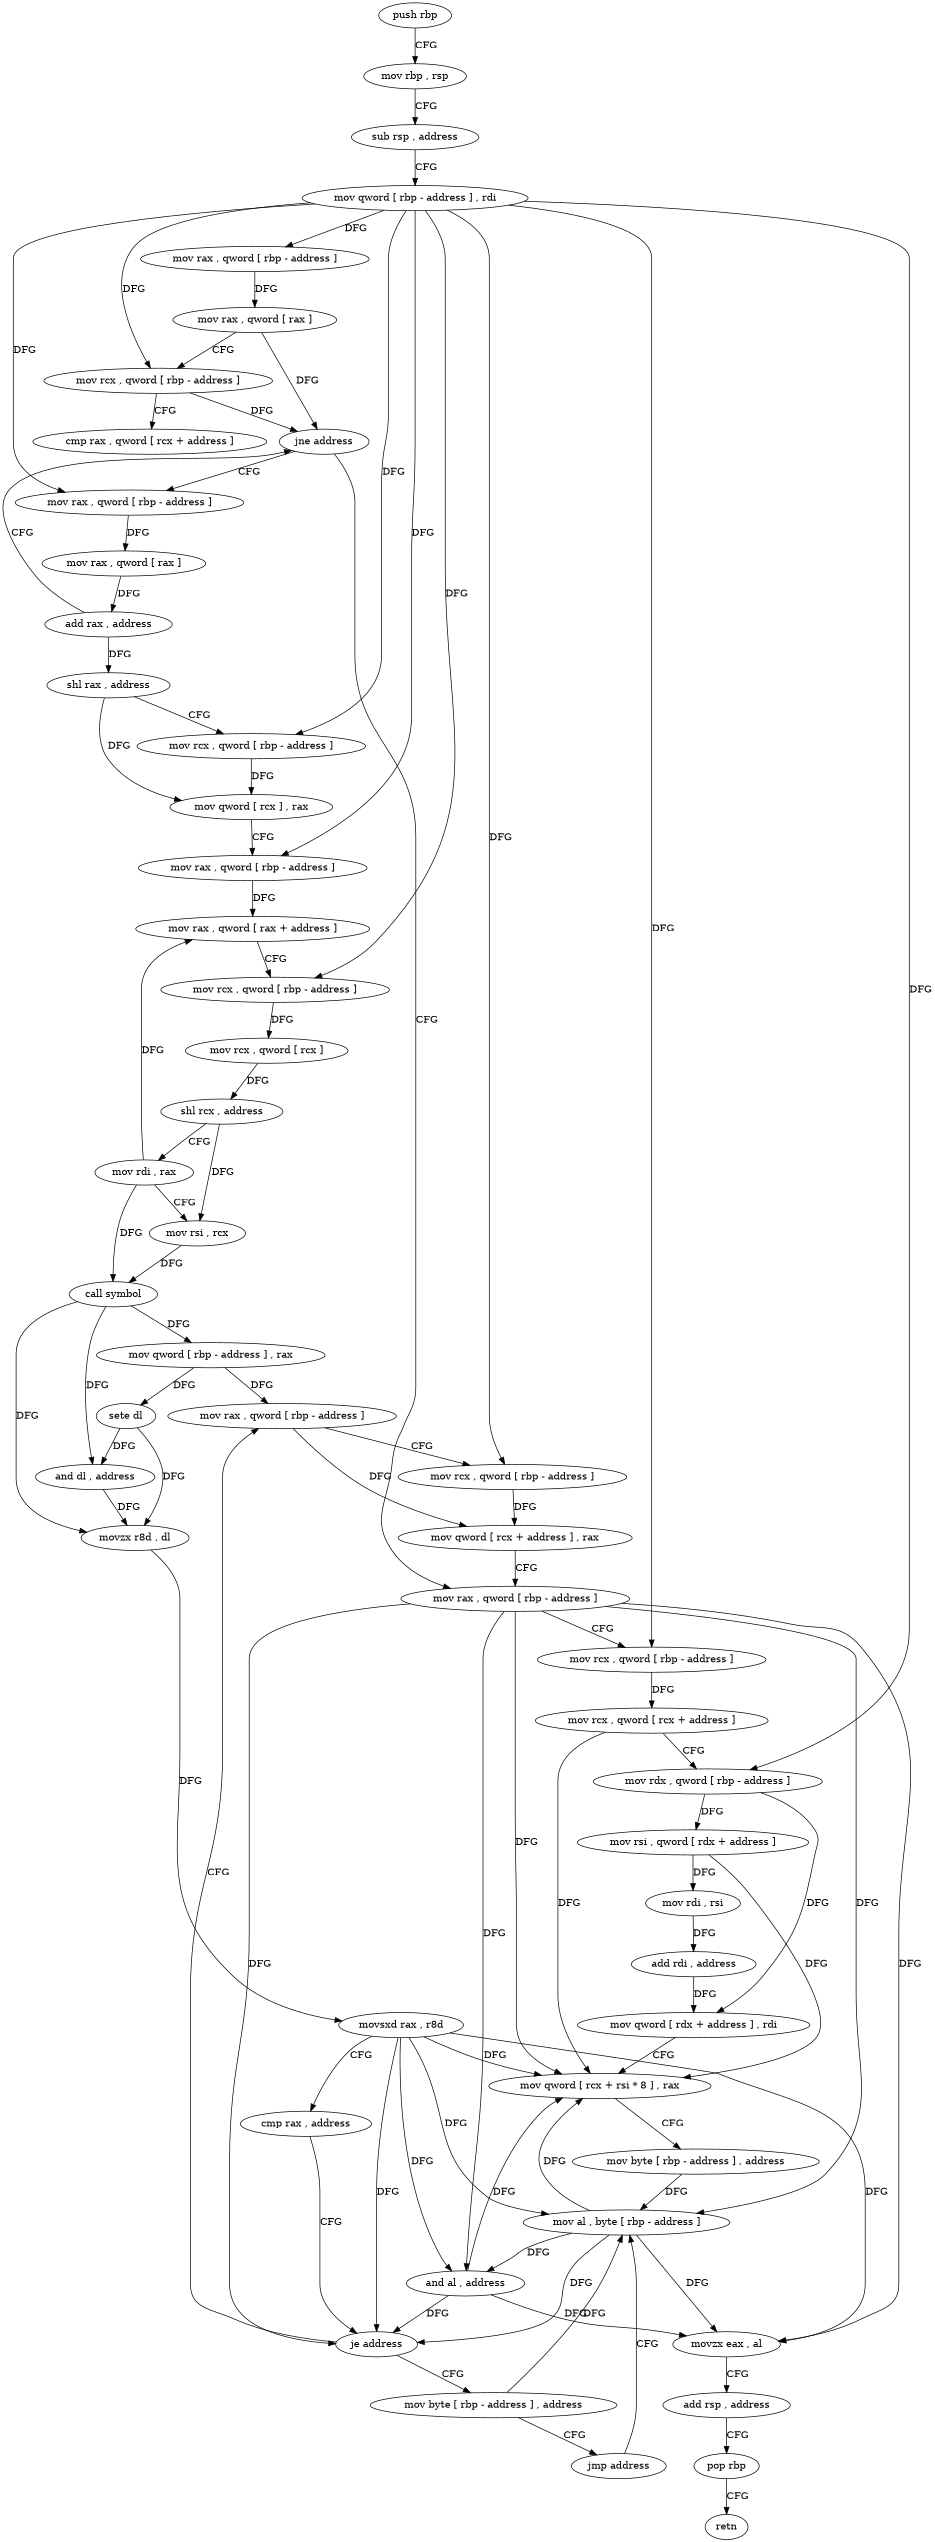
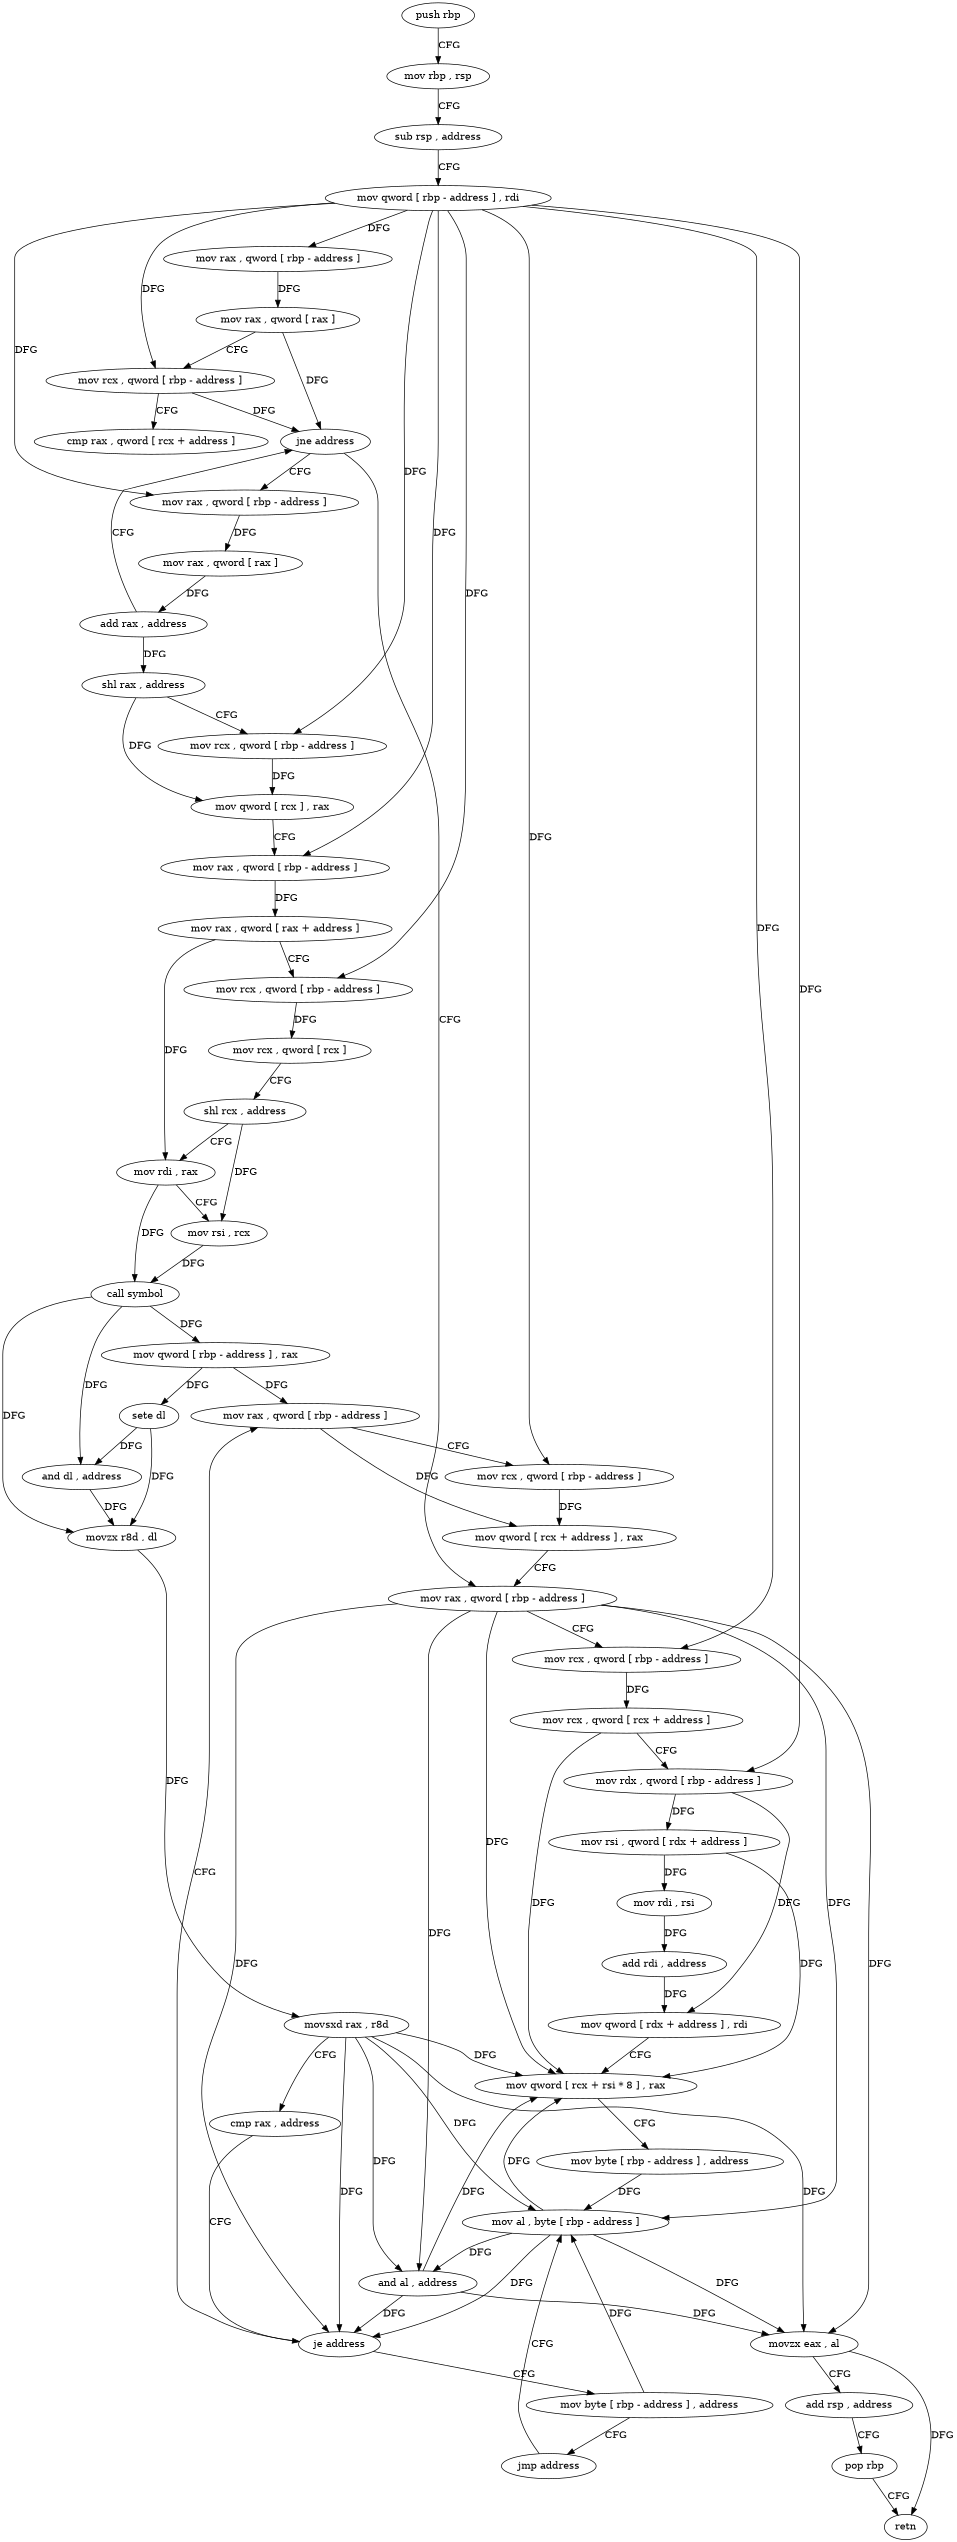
edge "mov rdi , rax" -> "mov rax , qword [ rax + address ]": reversed
edge "mov rcx , qword [ rcx ]" -> "shl rcx , address": label "DFG" -> "CFG"
edge "movzx eax , al" -> "retn": added, label "DFG"
